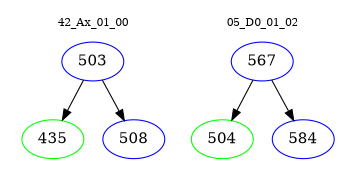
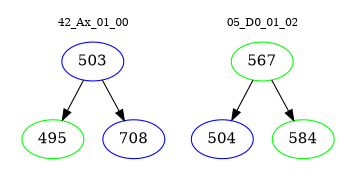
node "567": color blue -> green
node "435": label "435" -> "495"
node "508": label "508" -> "708"
node "504": color green -> blue
node "584": color blue -> green
